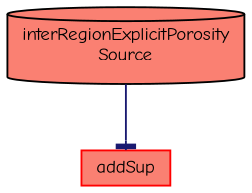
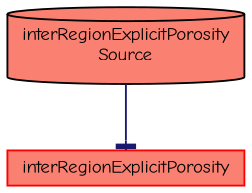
node "addSup": label "addSup" -> "interRegionExplicitPorosity"
